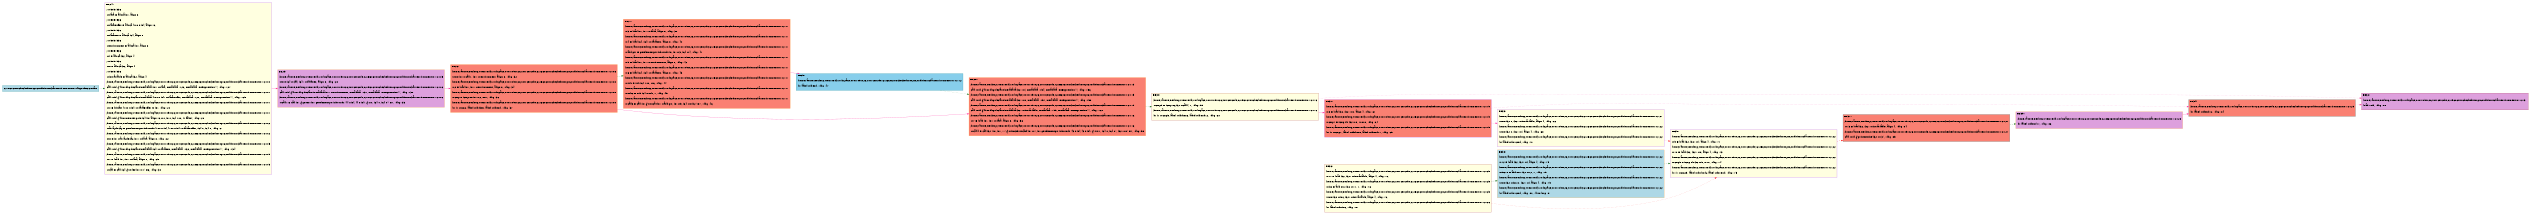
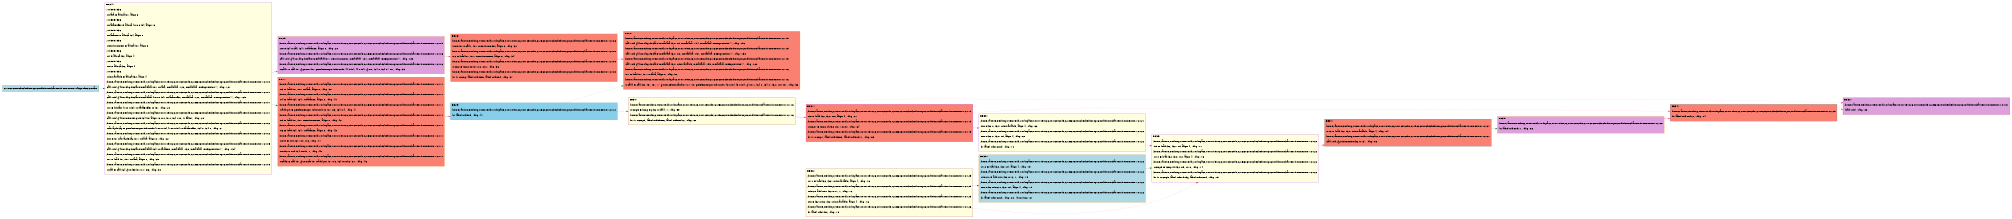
edge "BB26:" -> "BB27:": now "BB24:" -> "BB27:"
edge "BB28:" -> "BB30:": now "BB29:" -> "BB30:"
